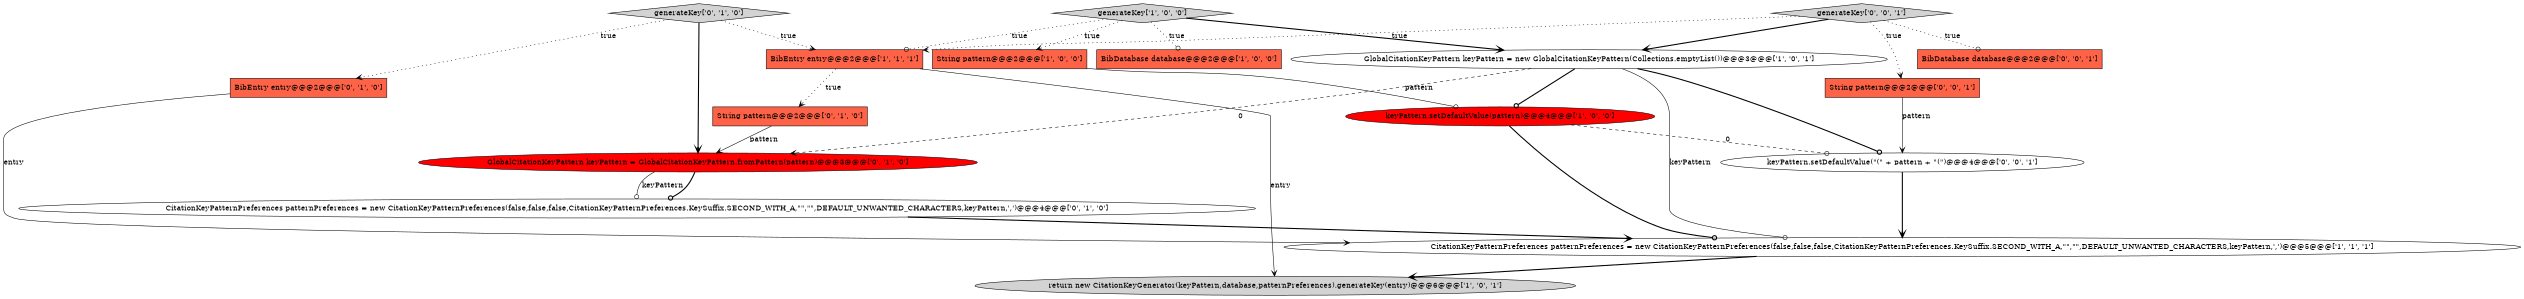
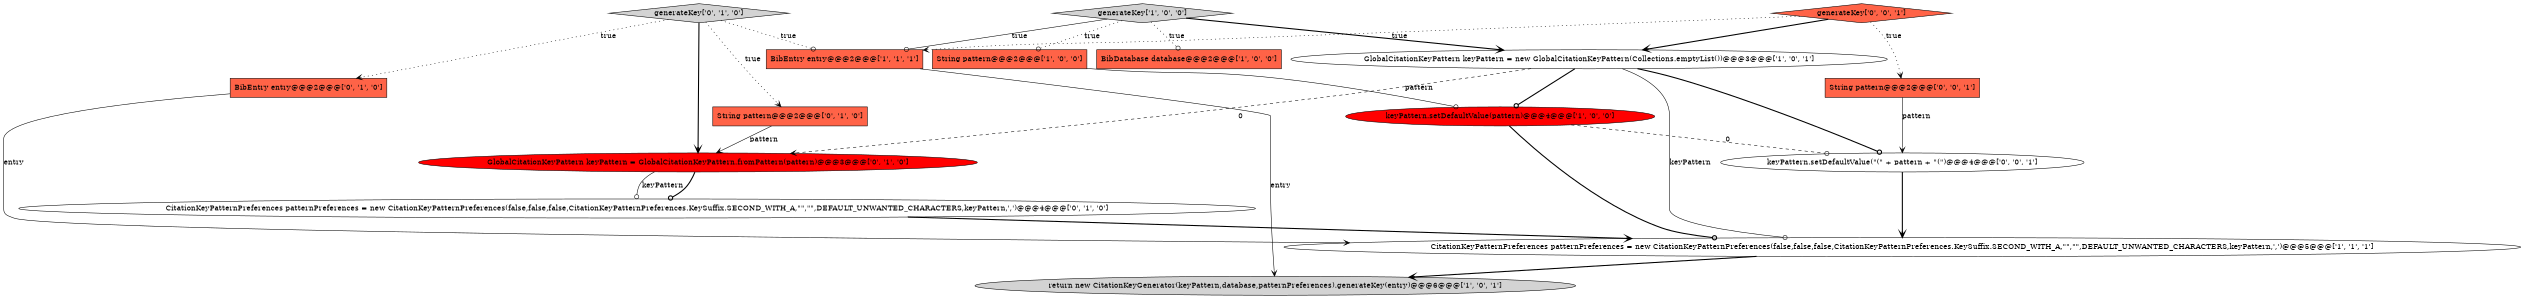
node "generateKey['0', '0', '1']": fillcolor lightgray -> tomato
edge "generateKey['0', '1', '0']" -> "BibEntry entry@@@2@@@['1', '1', '1']": arrowhead vee -> odot
edge "generateKey['1', '0', '0']" -> "BibEntry entry@@@2@@@['1', '1', '1']": style dotted -> solid
edge "generateKey['1', '0', '0']" -> "String pattern@@@2@@@['1', '0', '0']": arrowhead vee -> odot
node "BibDatabase database@@@2@@@['0', '0', '1']": removed
edge "BibEntry entry@@@2@@@['1', '1', '1']" -> "String pattern@@@2@@@['0', '1', '0']": now "generateKey['0', '1', '0']" -> "String pattern@@@2@@@['0', '1', '0']"
